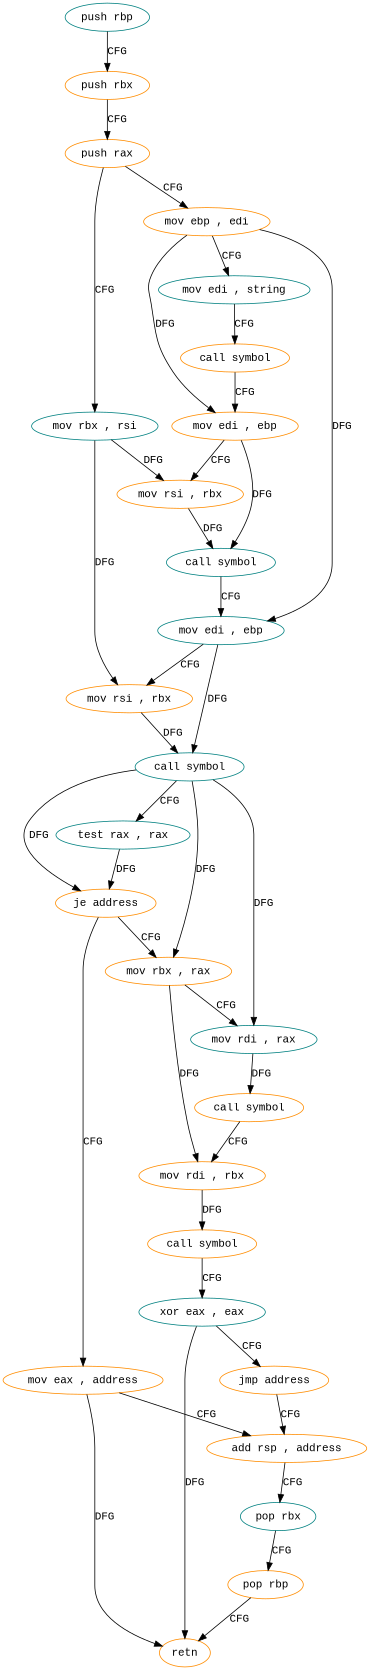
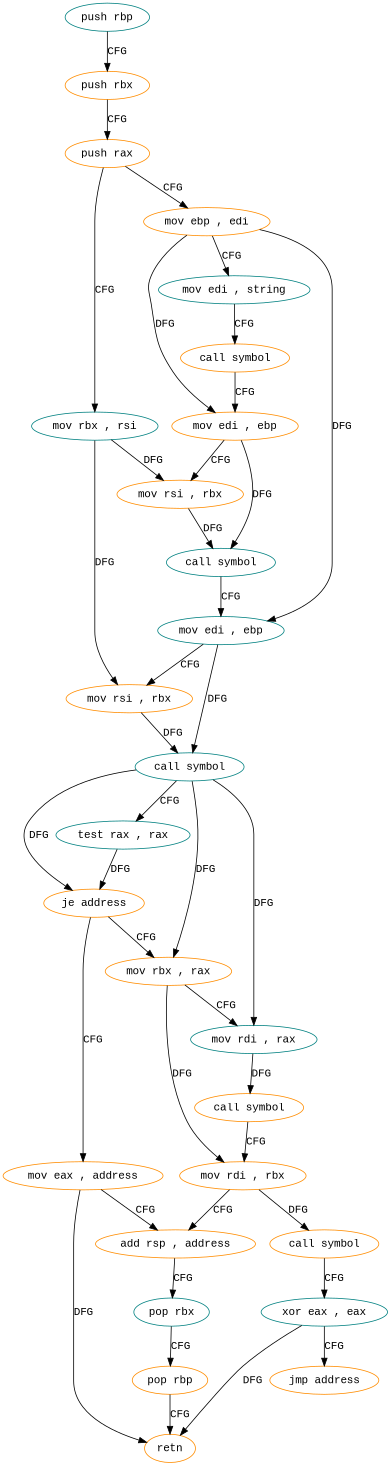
edge "jmp address" -> "add rsp , address": now "mov rdi , rbx" -> "add rsp , address"
